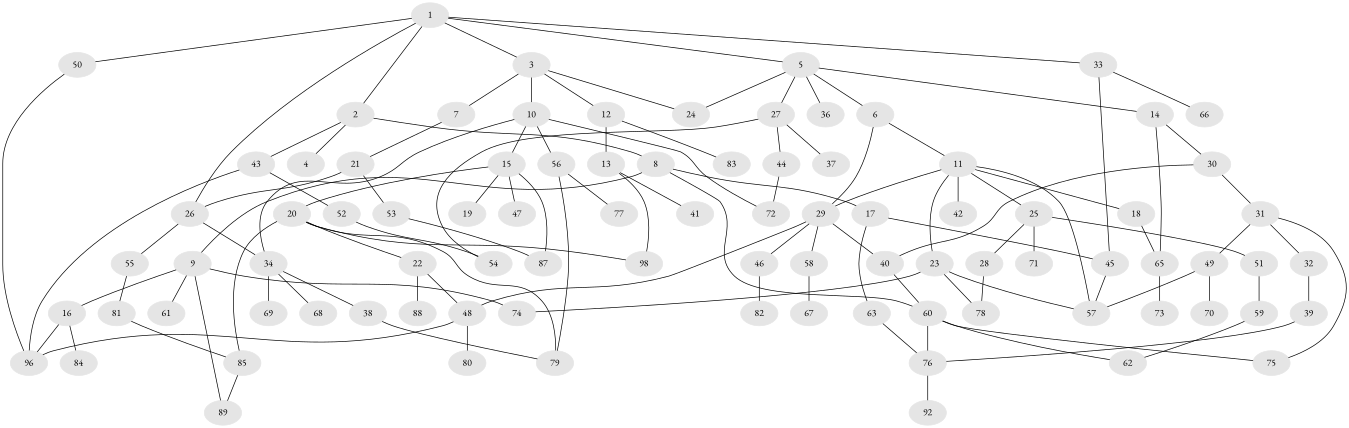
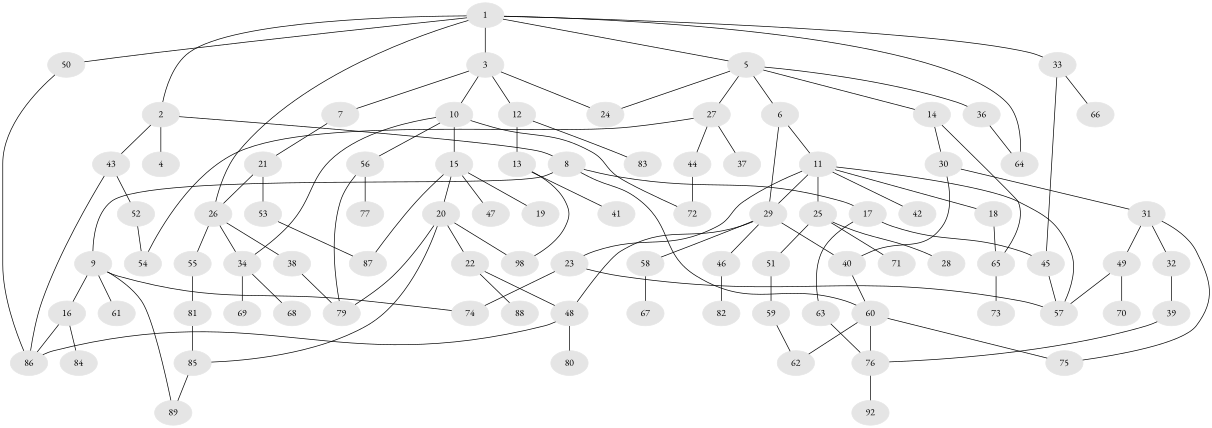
node "64": added
edge "34" -- "38": now "26" -- "38"
node "78": removed
node "96": label "96" -> "86"
